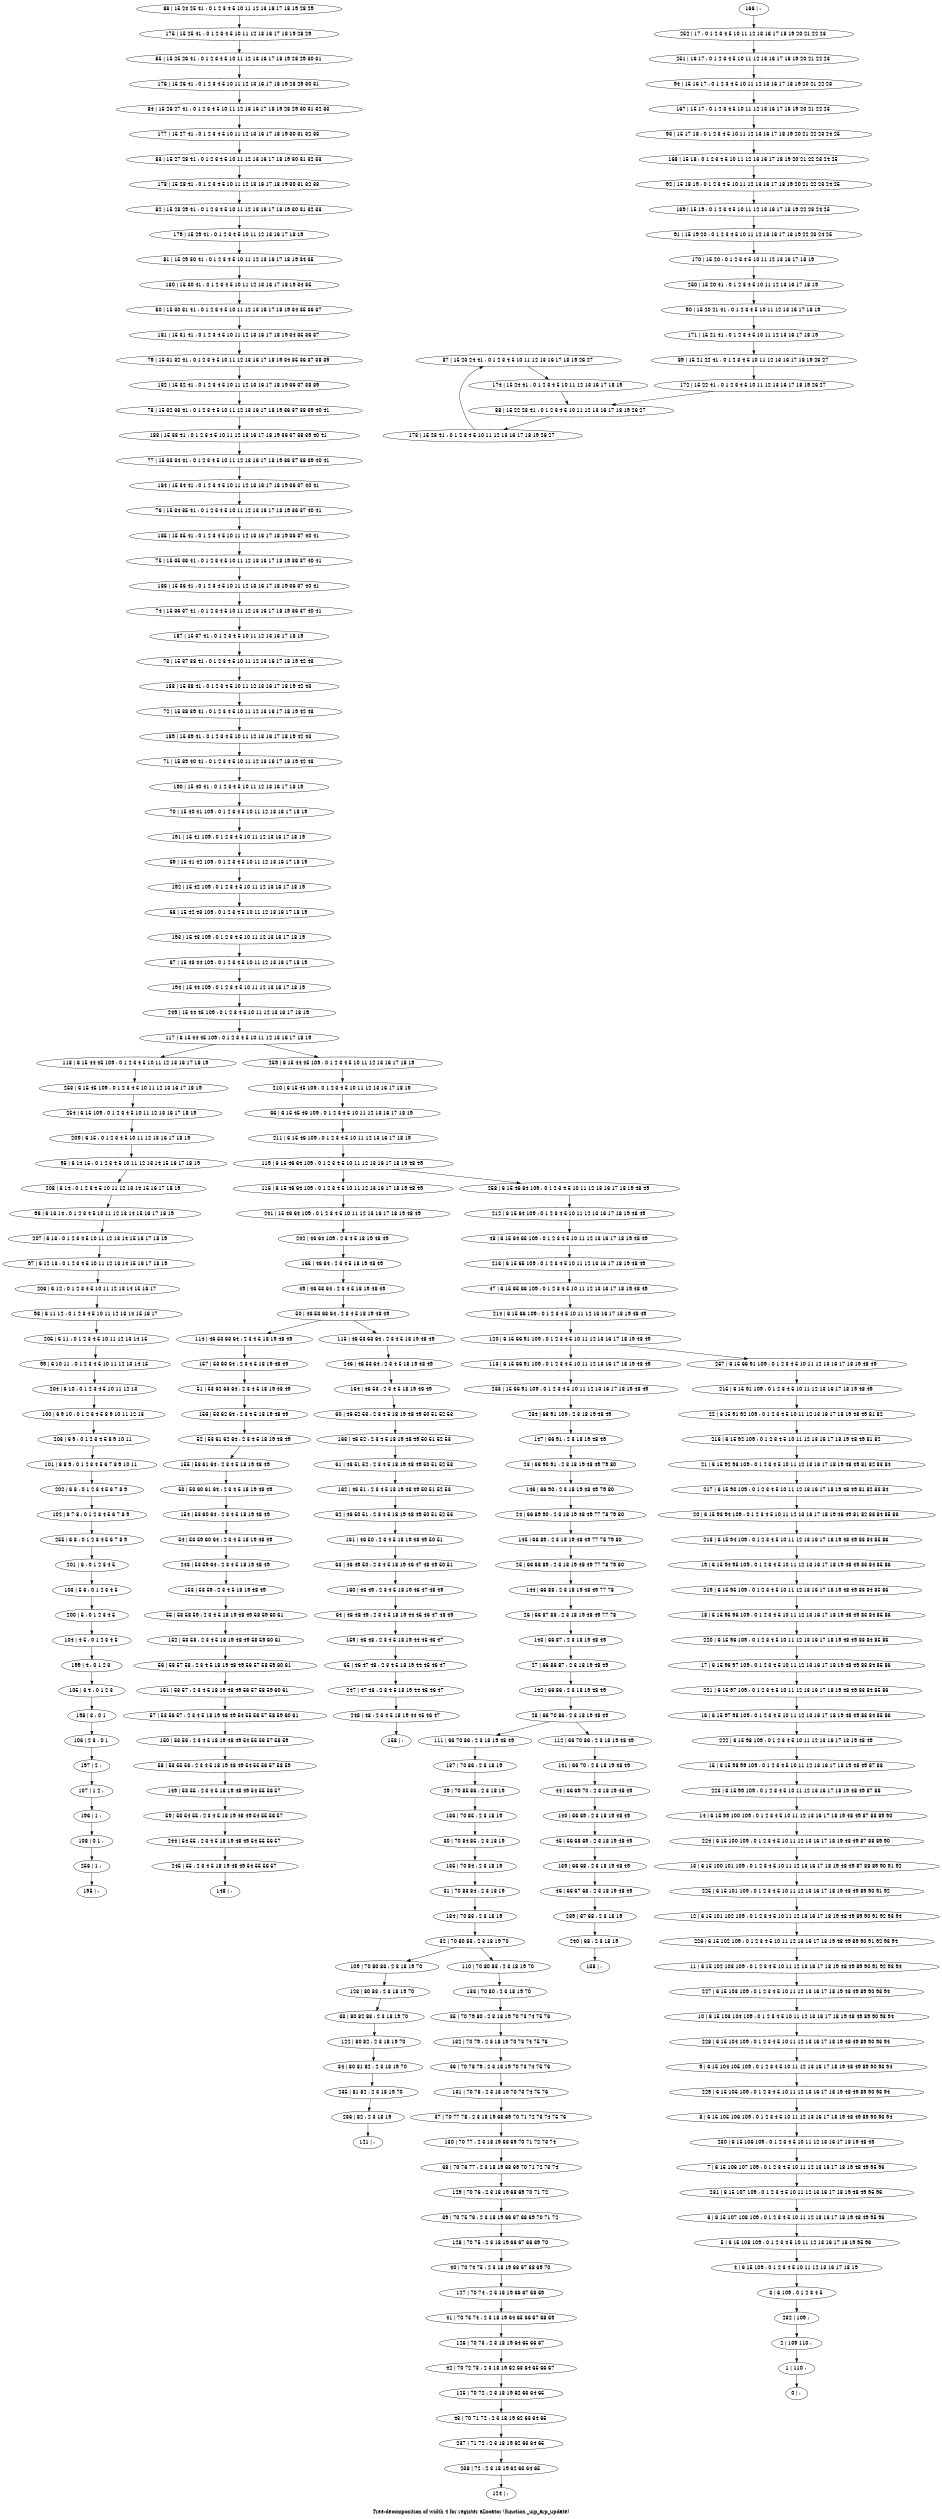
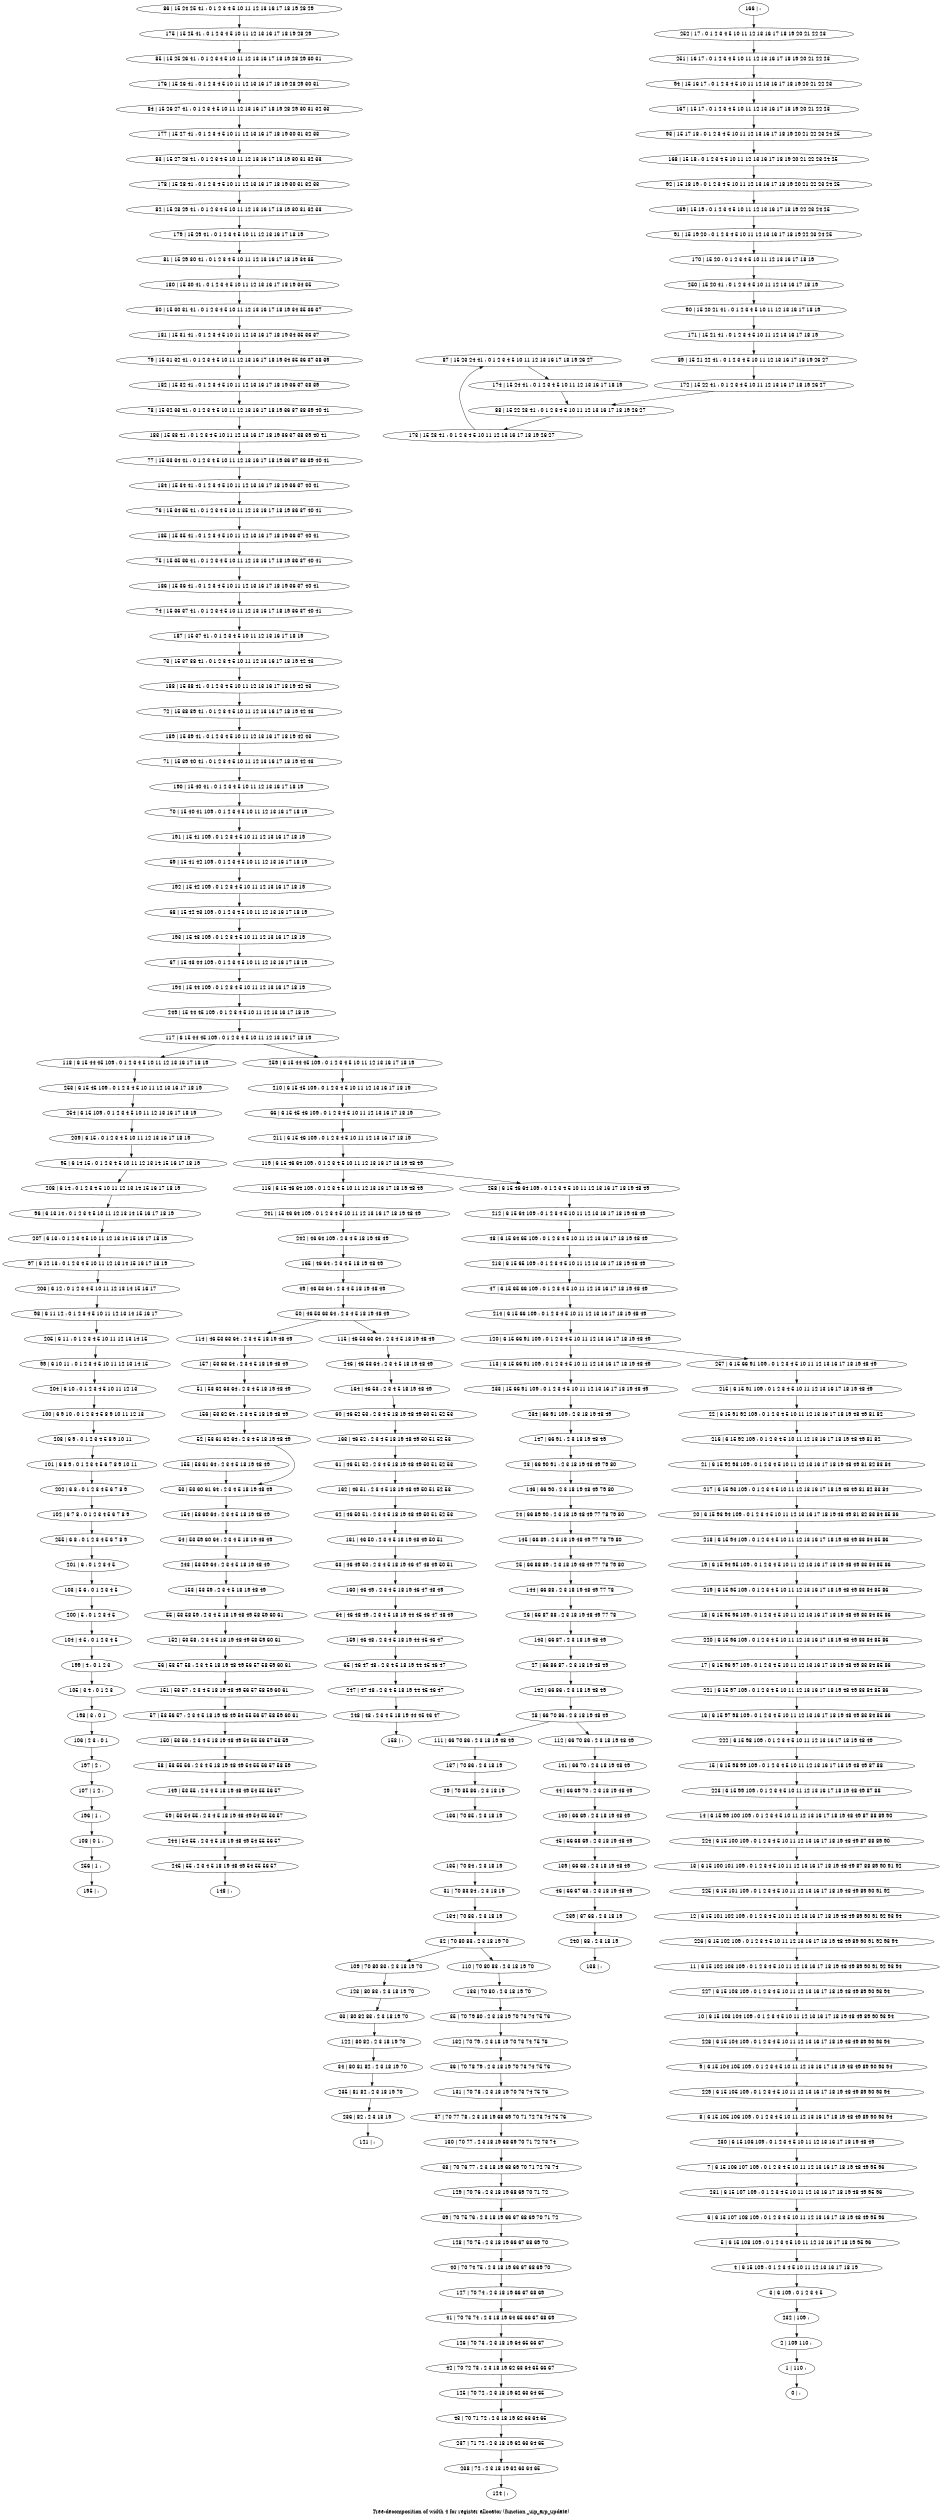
edge "68 | 15 42 43 109 : 0 1 2 3 4 5 10 11 12 13 16 17 18 19" -> "193 | 15 43 109 : 0 1 2 3 4 5 10 11 12 13 16 17 18 19": added
edge "52 | 53 61 62 64 : 2 3 4 5 18 19 48 49" -> "155 | 53 61 64 : 2 3 4 5 18 19 48 49": now "52 | 53 61 62 64 : 2 3 4 5 18 19 48 49" -> "53 | 53 60 61 64 : 2 3 4 5 18 19 48 49"
node "30 | 70 84 85 : 2 3 18 19": removed
